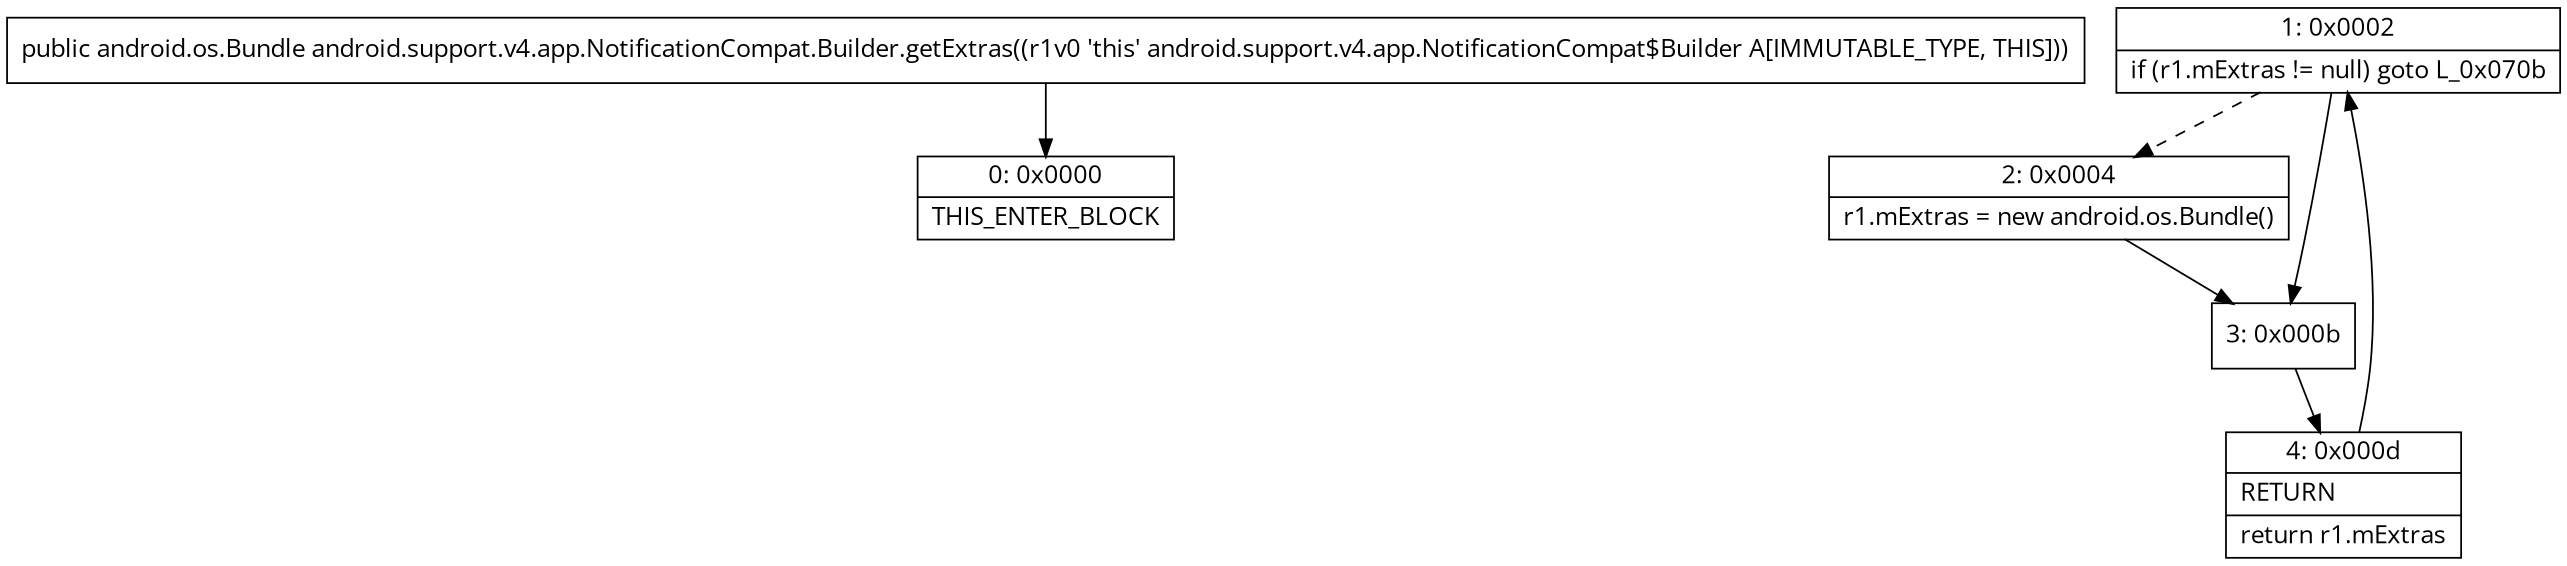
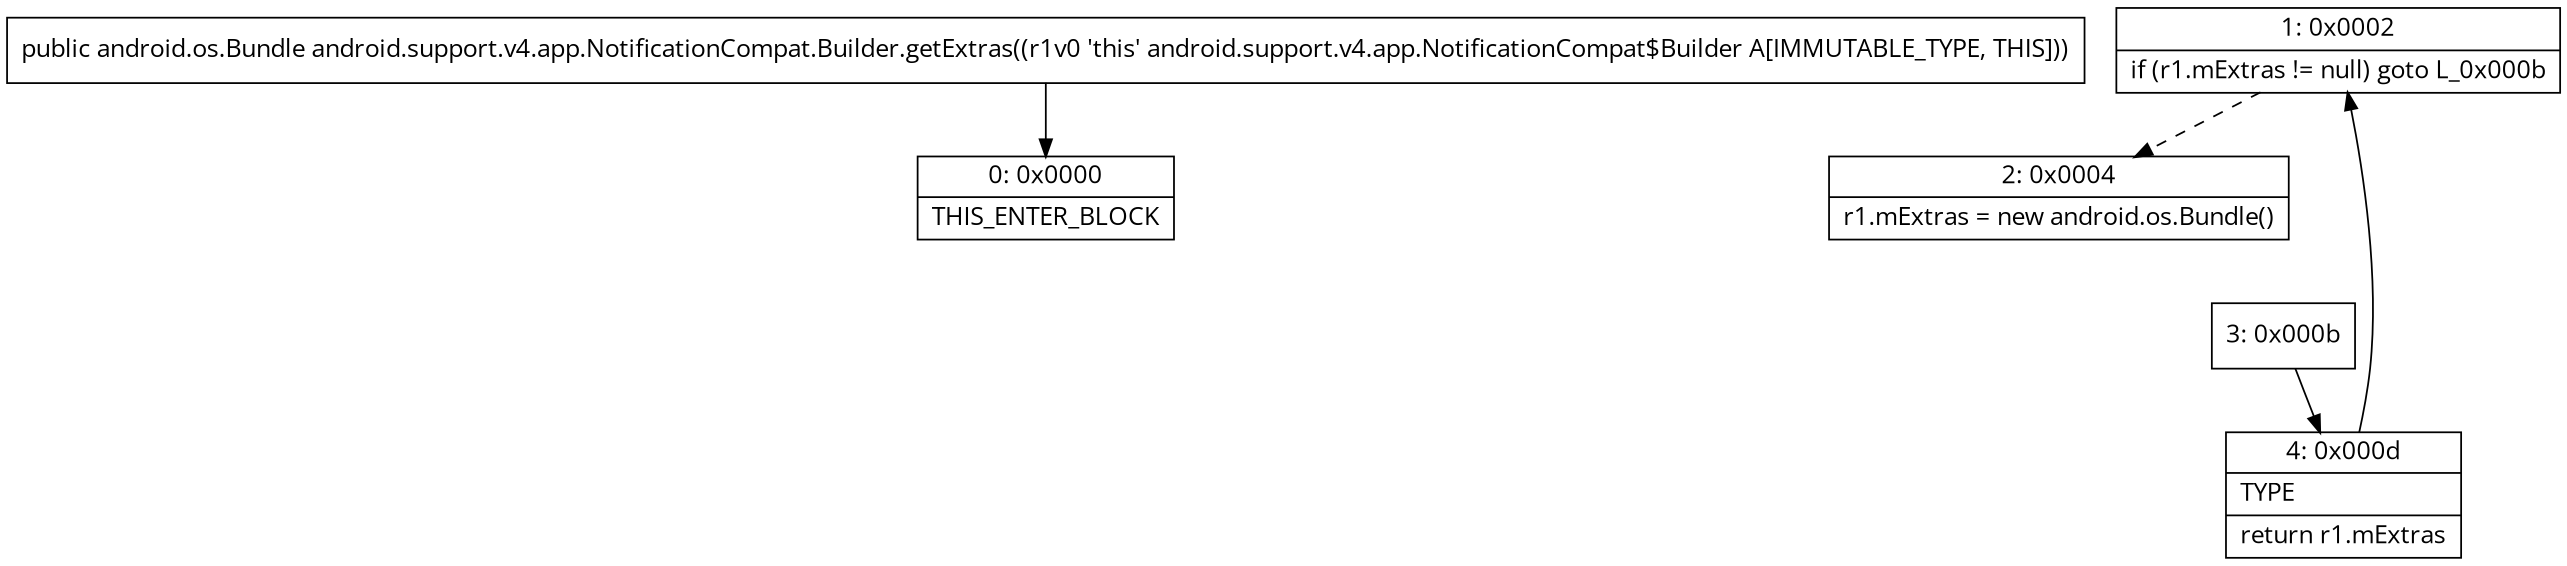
node "1: 0x0002": text "if (r1.mExtras != null) goto L_0x070b" -> "if (r1.mExtras != null) goto L_0x000b"
edge "1: 0x0002" -> "3: 0x000b": removed
edge "2: 0x0004" -> "3: 0x000b": removed
node "4: 0x000d": text "RETURN" -> "TYPE"
